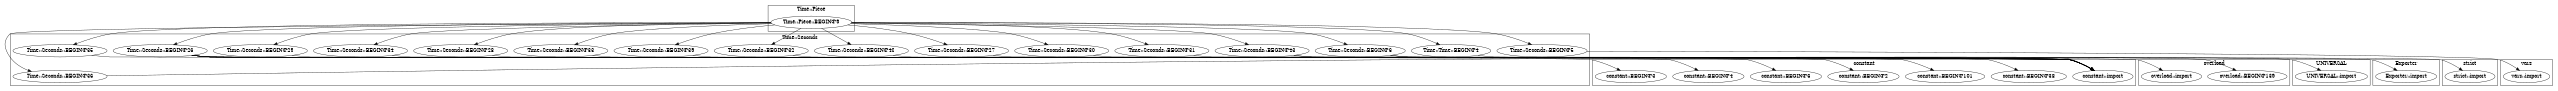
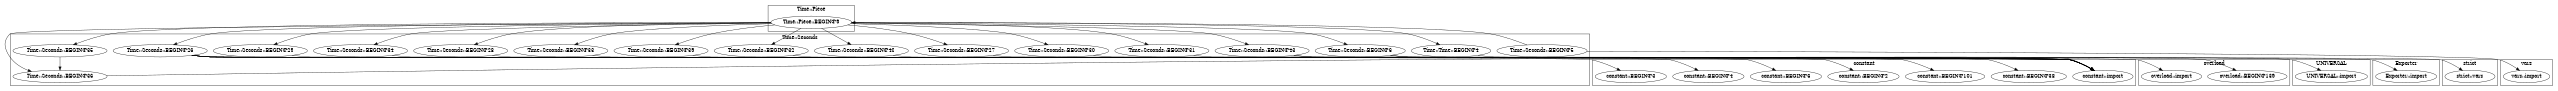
edge "Time::Piece::BEGIN@9" -> "Time::Seconds::BEGIN@5": reversed
edge "Time::Seconds::BEGIN@35" -> "constant::import": now "Time::Seconds::BEGIN@35" -> "Time::Seconds::BEGIN@36"
node "strict::import": label "strict::import" -> "strict::vars"
